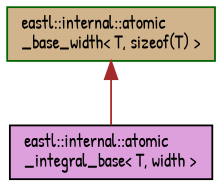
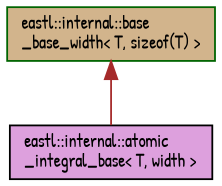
node "eastl::internal::atomic _base_width< T, sizeof(T) >": label "eastl::internal::atomic _base_width< T, sizeof(T) >" -> "eastl::internal::base _base_width< T, sizeof(T) >"
